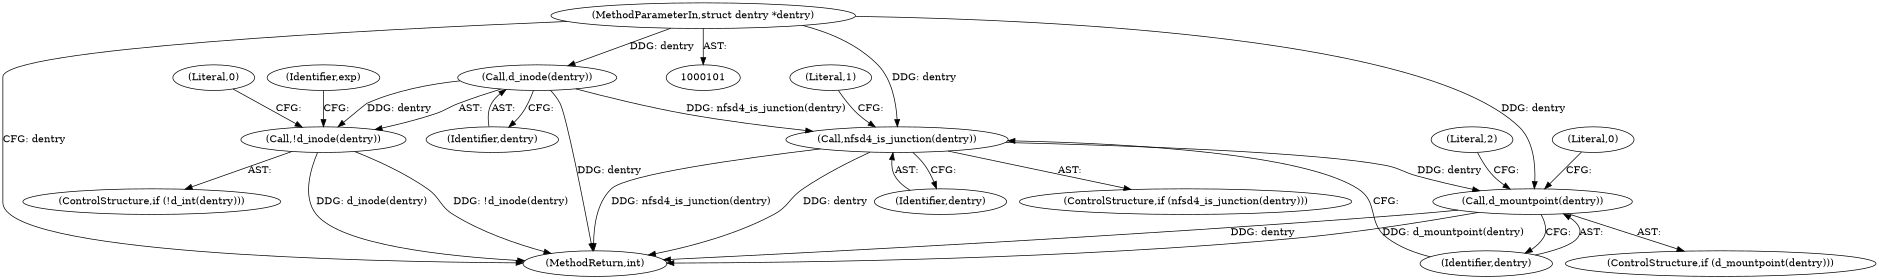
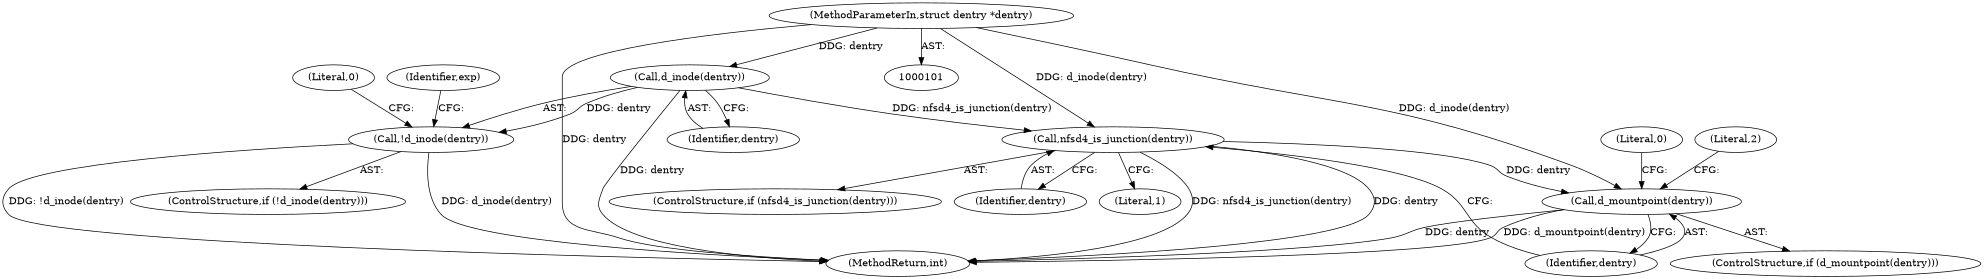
edge "(MethodParameterIn,struct dentry *dentry)" -> "(Call,nfsd4_is_junction(dentry))": label "DDG: dentry" -> "DDG: d_inode(dentry)"
edge "(Literal,1)" -> "(Call,nfsd4_is_junction(dentry))": reversed
edge "(MethodParameterIn,struct dentry *dentry)" -> "(Call,d_mountpoint(dentry))": label "DDG: dentry" -> "DDG: d_inode(dentry)"
edge "(MethodParameterIn,struct dentry *dentry)" -> "(MethodReturn,int)": label "CFG: dentry" -> "DDG: dentry"
node "(ControlStructure,if (!d_int(dentry)))": label "(ControlStructure,if (!d_int(dentry)))" -> "(ControlStructure,if (!d_inode(dentry)))"
